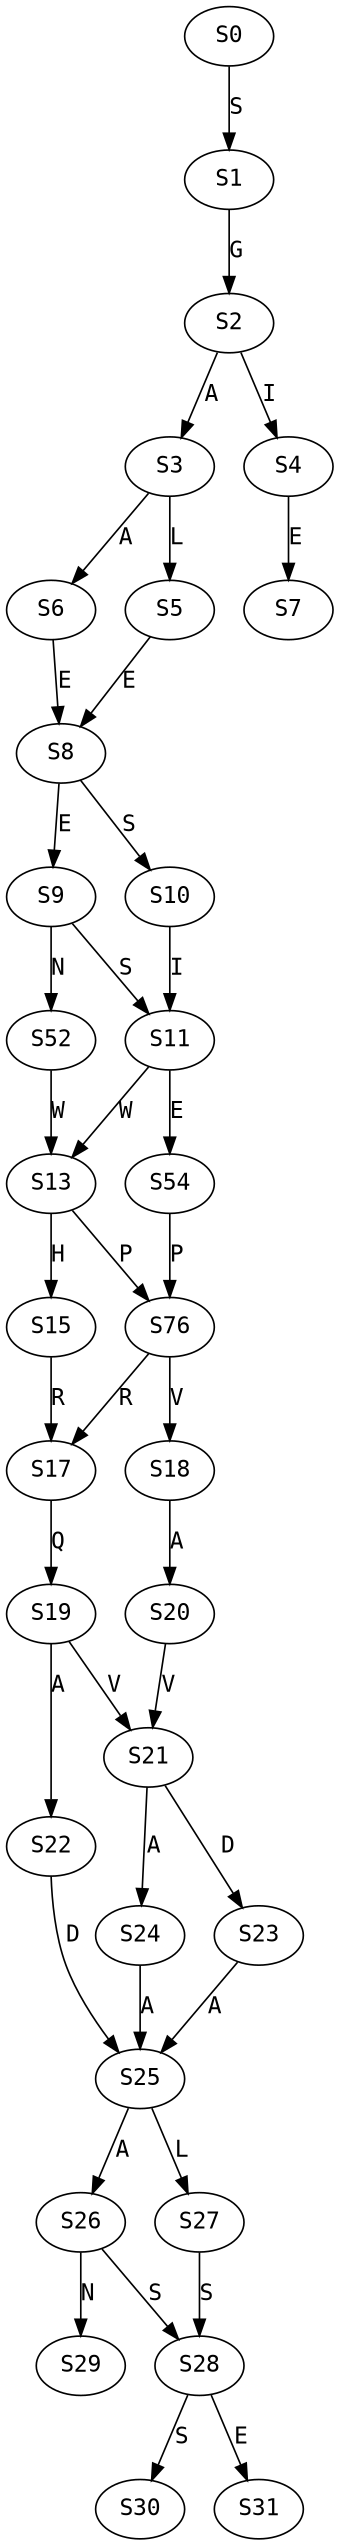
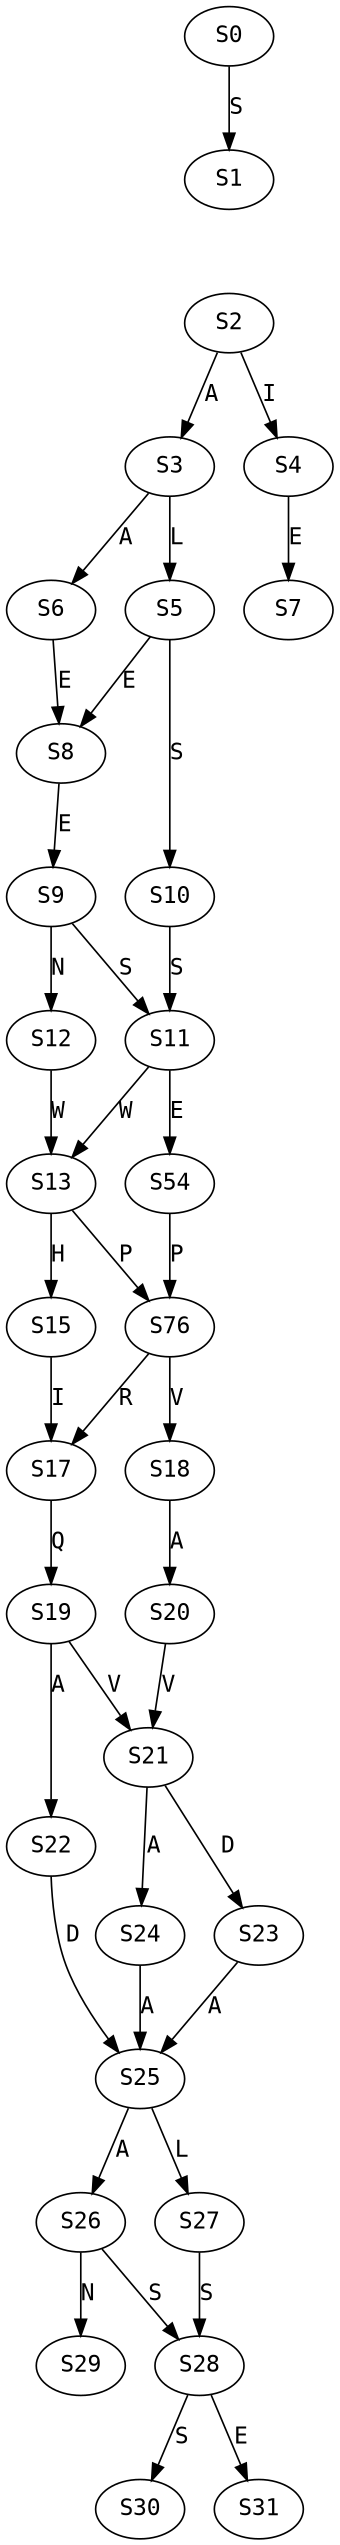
edge "S1" -> "S2": removed, label "G"
edge "S8" -> "S10": now "S5" -> "S10"
edge "S10" -> "S11": label "I" -> "S"
node "S52": label "S52" -> "S12"
edge "S15" -> "S17": label "R" -> "I"
